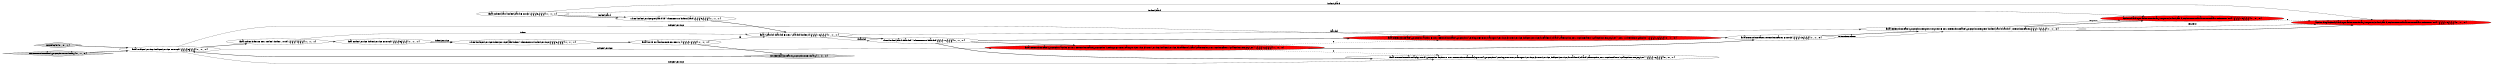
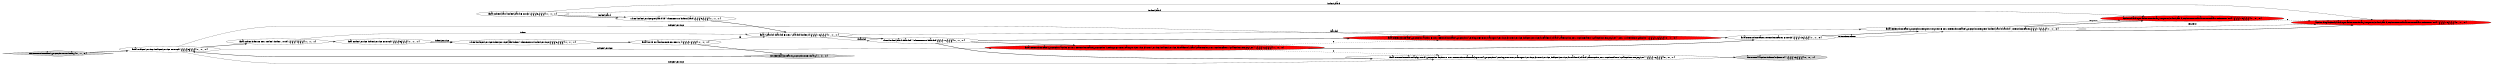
node "testBlocks['0', '0', '1']": removed
node "assertNull(action.indexBlockLevel())@@@13@@@['0', '0', '1']": added
